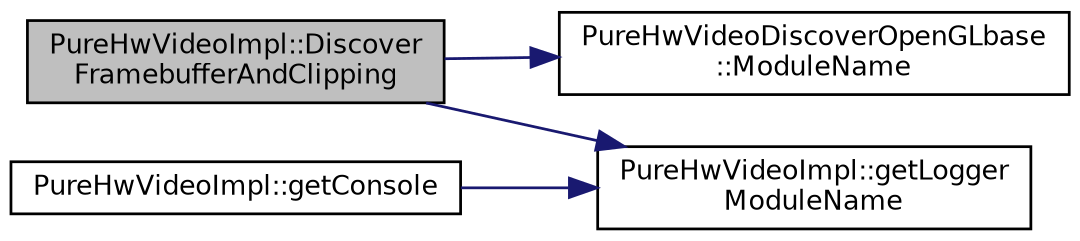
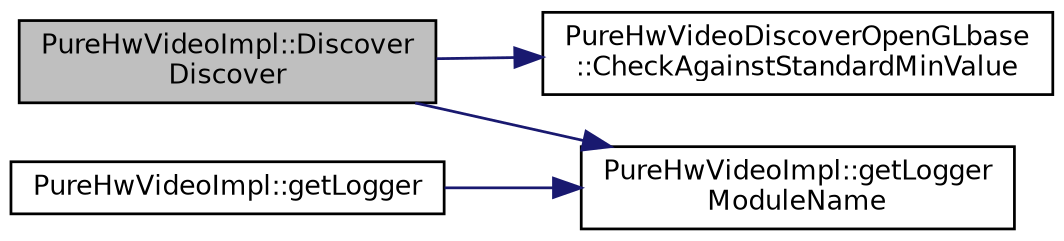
node "PureHwVideoDiscoverOpenGLbase ::ModuleName": label "PureHwVideoDiscoverOpenGLbase ::ModuleName" -> "PureHwVideoDiscoverOpenGLbase ::CheckAgainstStandardMinValue"
node "PureHwVideoImpl::Discover FramebufferAndClipping": label "PureHwVideoImpl::Discover FramebufferAndClipping" -> "PureHwVideoImpl::Discover Discover"
node "PureHwVideoImpl::getConsole": label "PureHwVideoImpl::getConsole" -> "PureHwVideoImpl::getLogger"
